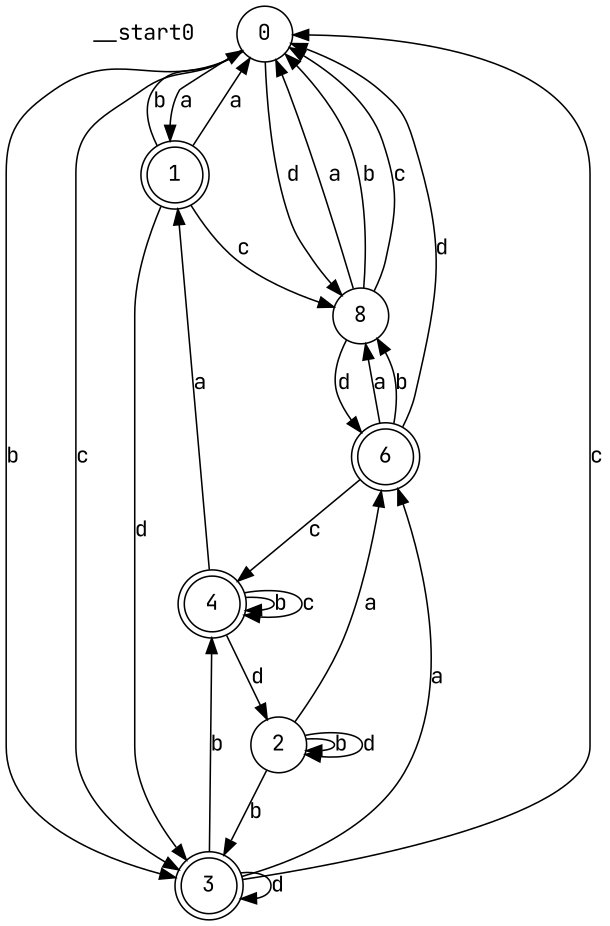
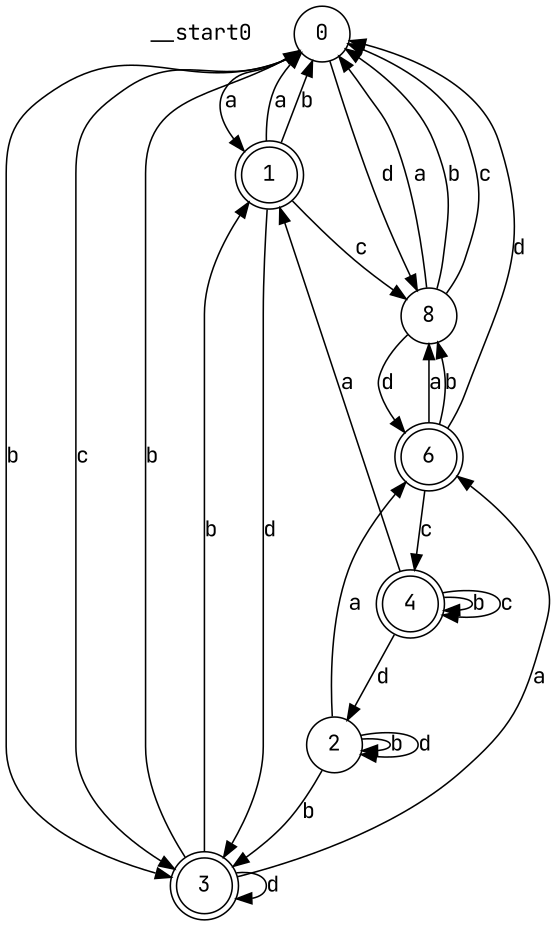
edge "3" -> "0": label "c" -> "b"
edge "3" -> "4": now "3" -> "1"
